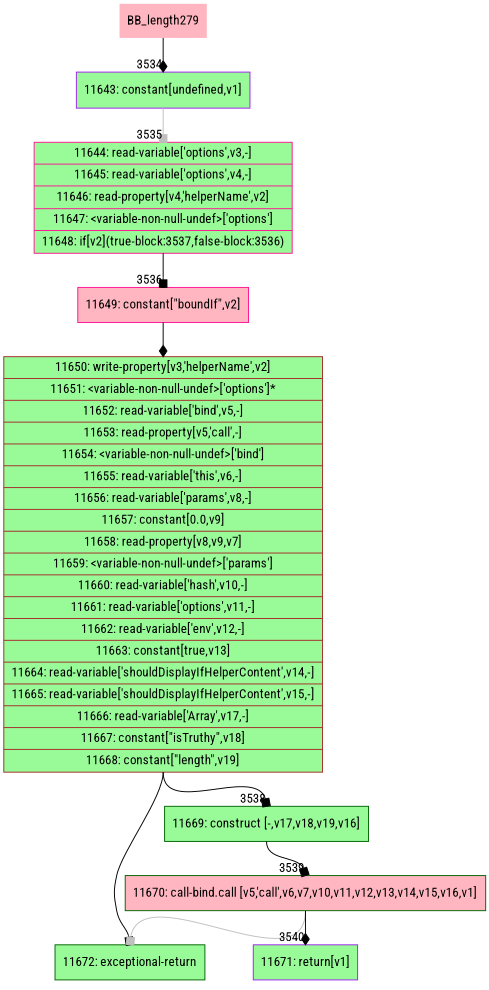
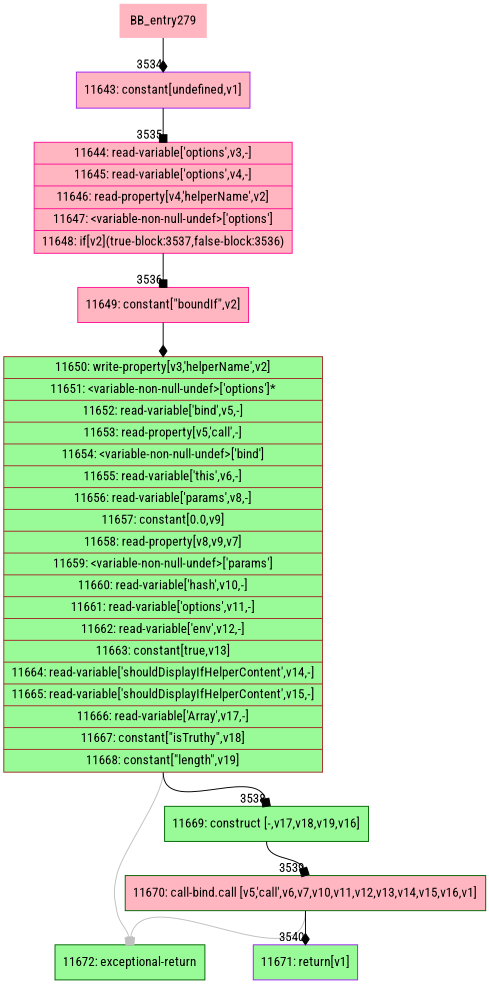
node "BB_length279": label "BB_length279" -> "BB_entry279"
node "11643: constant[undefined,v1]": fillcolor palegreen -> lightpink
edge "11643: constant[undefined,v1]" -> "11644: read-variable['options',v3,-]": color gray -> black
node "11644: read-variable['options',v3,-]": fillcolor palegreen -> lightpink
edge "11650: write-property[v3,'helperName',v2]" -> "11672: exceptional-return": color black -> gray
